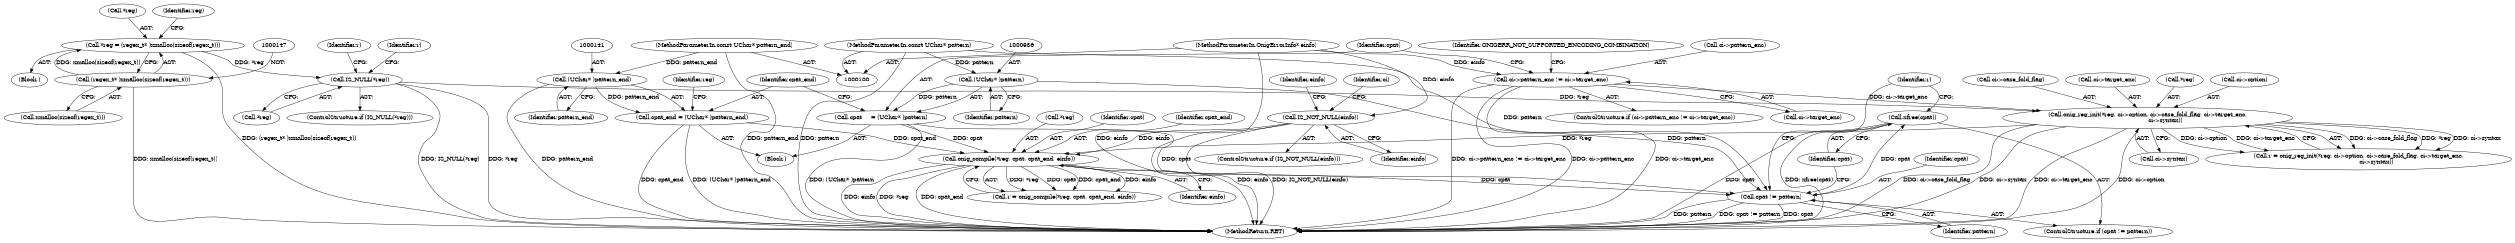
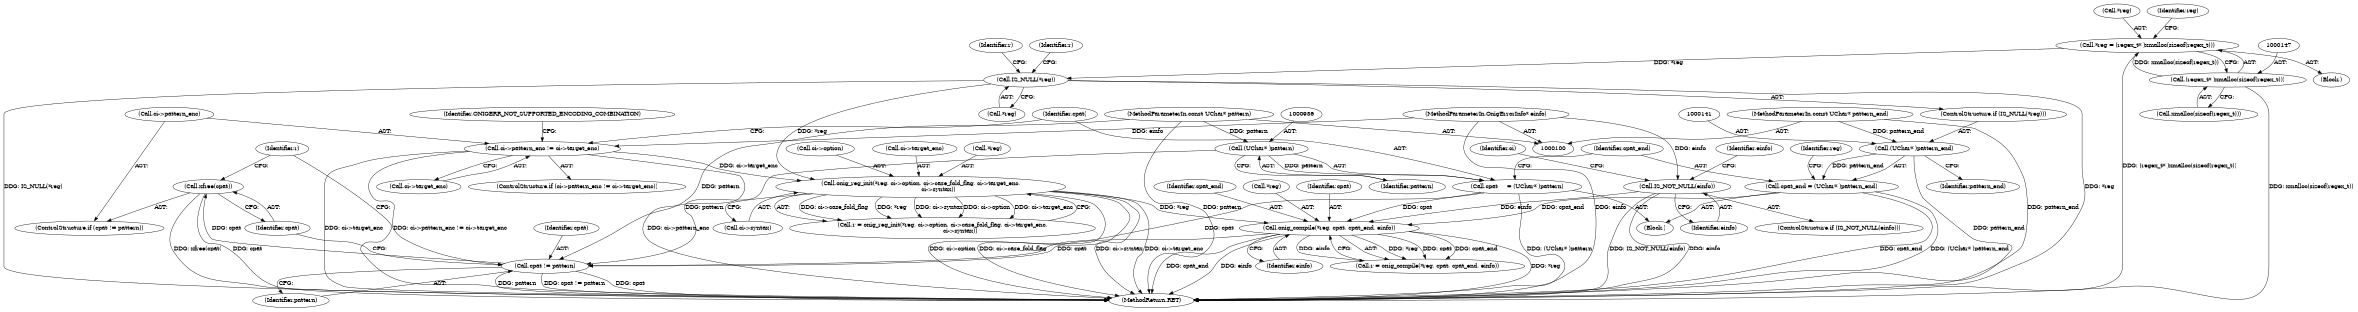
edge "1000147" -> "(Call,(regex_t* )xmalloc(sizeof(regex_t)))": label "NOT: " -> "AST: "
node "(Call,ci->case_fold_flag)": removed
edge "(Identifier,pattern_end)" -> "(Call,(UChar* )pattern_end)": now "(ControlStructure,if (IS_NULL(*reg)))" -> "(Call,(UChar* )pattern_end)"
edge "(Call,cpat != pattern)" -> "(ControlStructure,if (cpat != pattern))": now "(Call,ci->pattern_enc)" -> "(ControlStructure,if (cpat != pattern))"
